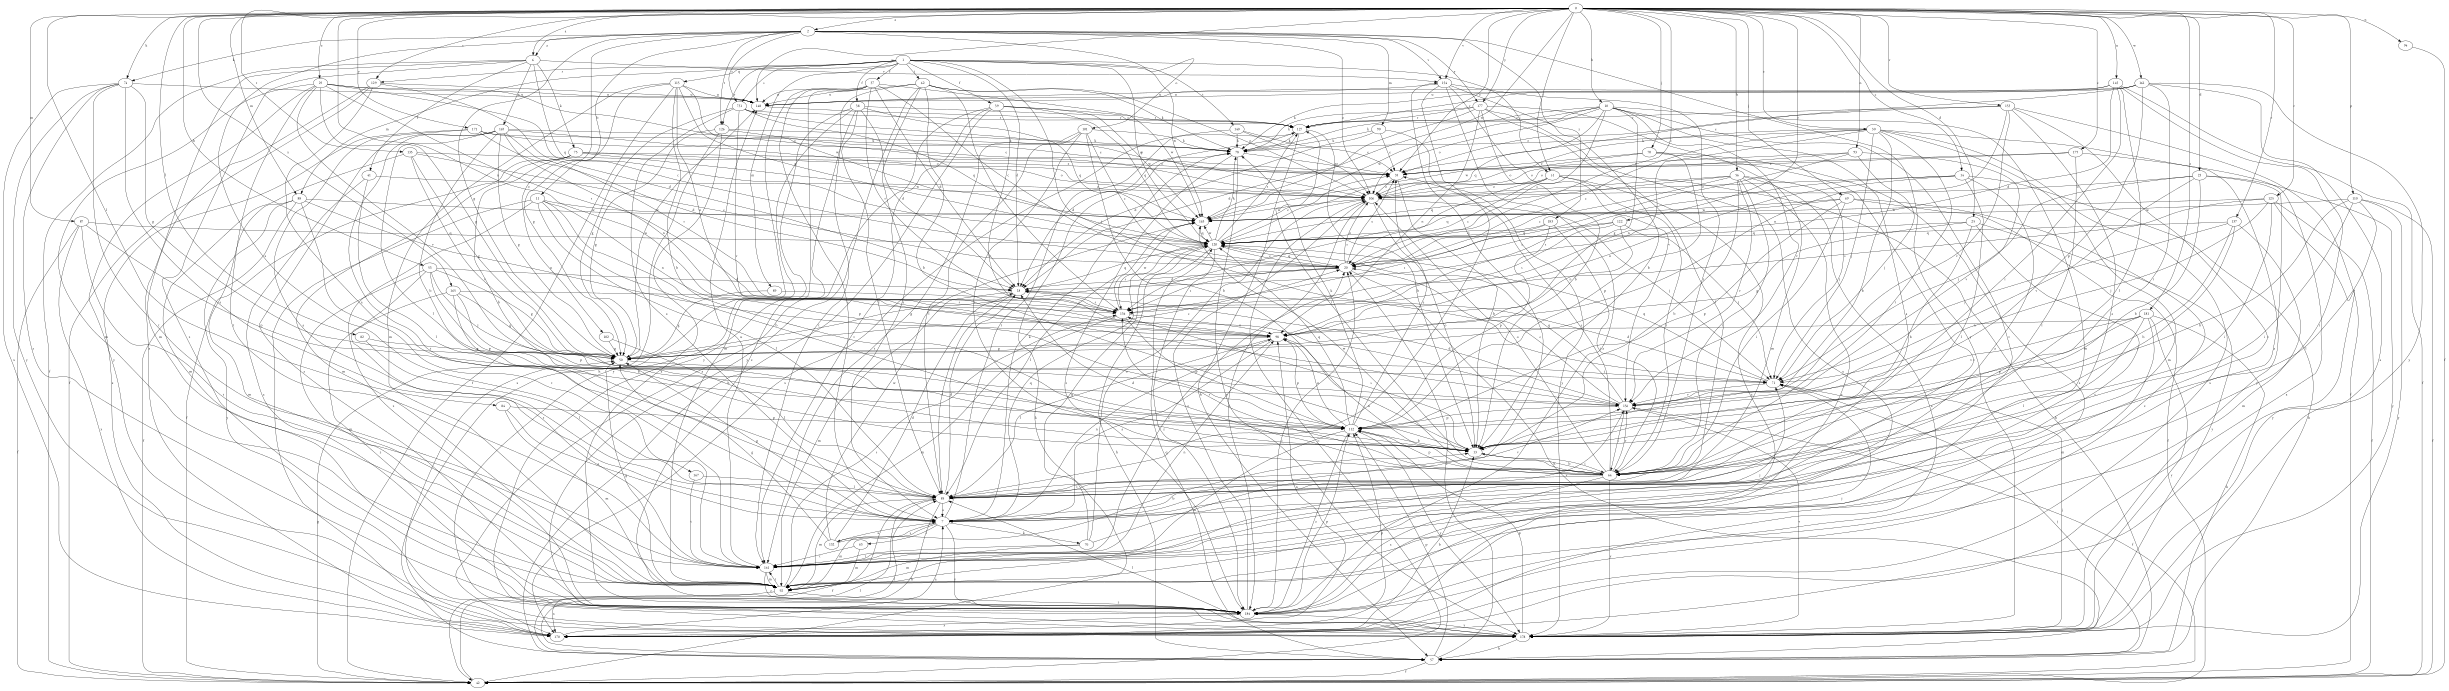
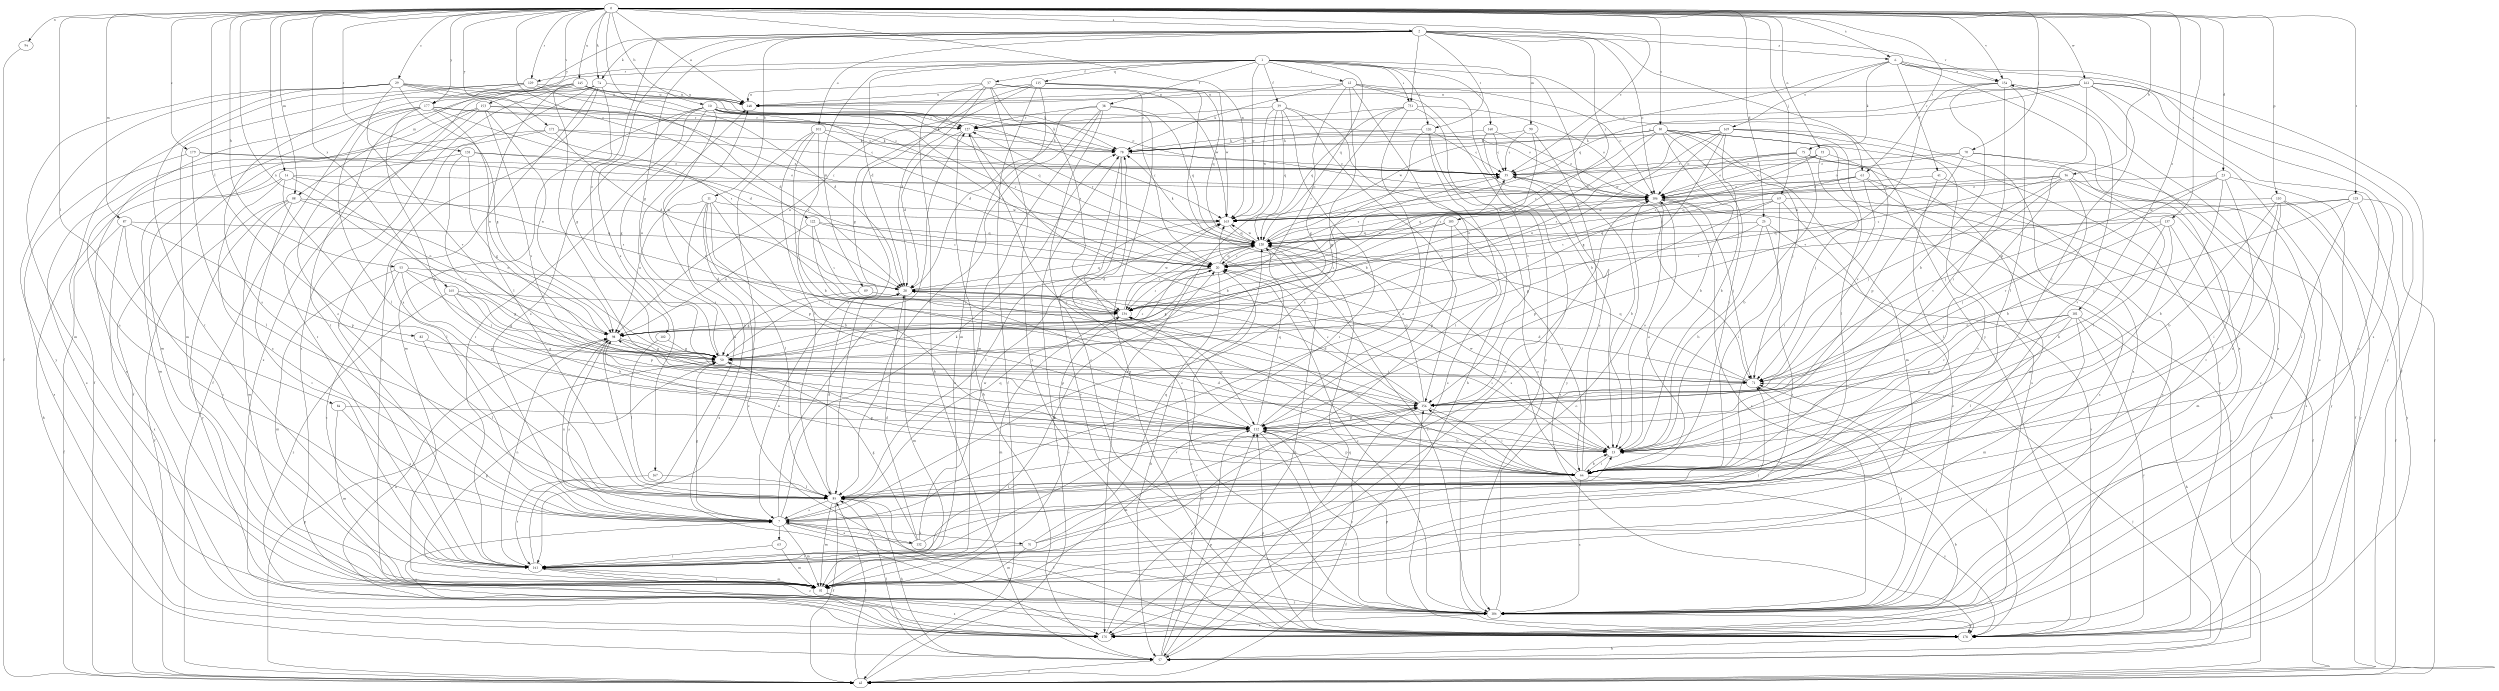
edge "56" -> "184": now "161" -> "184"
